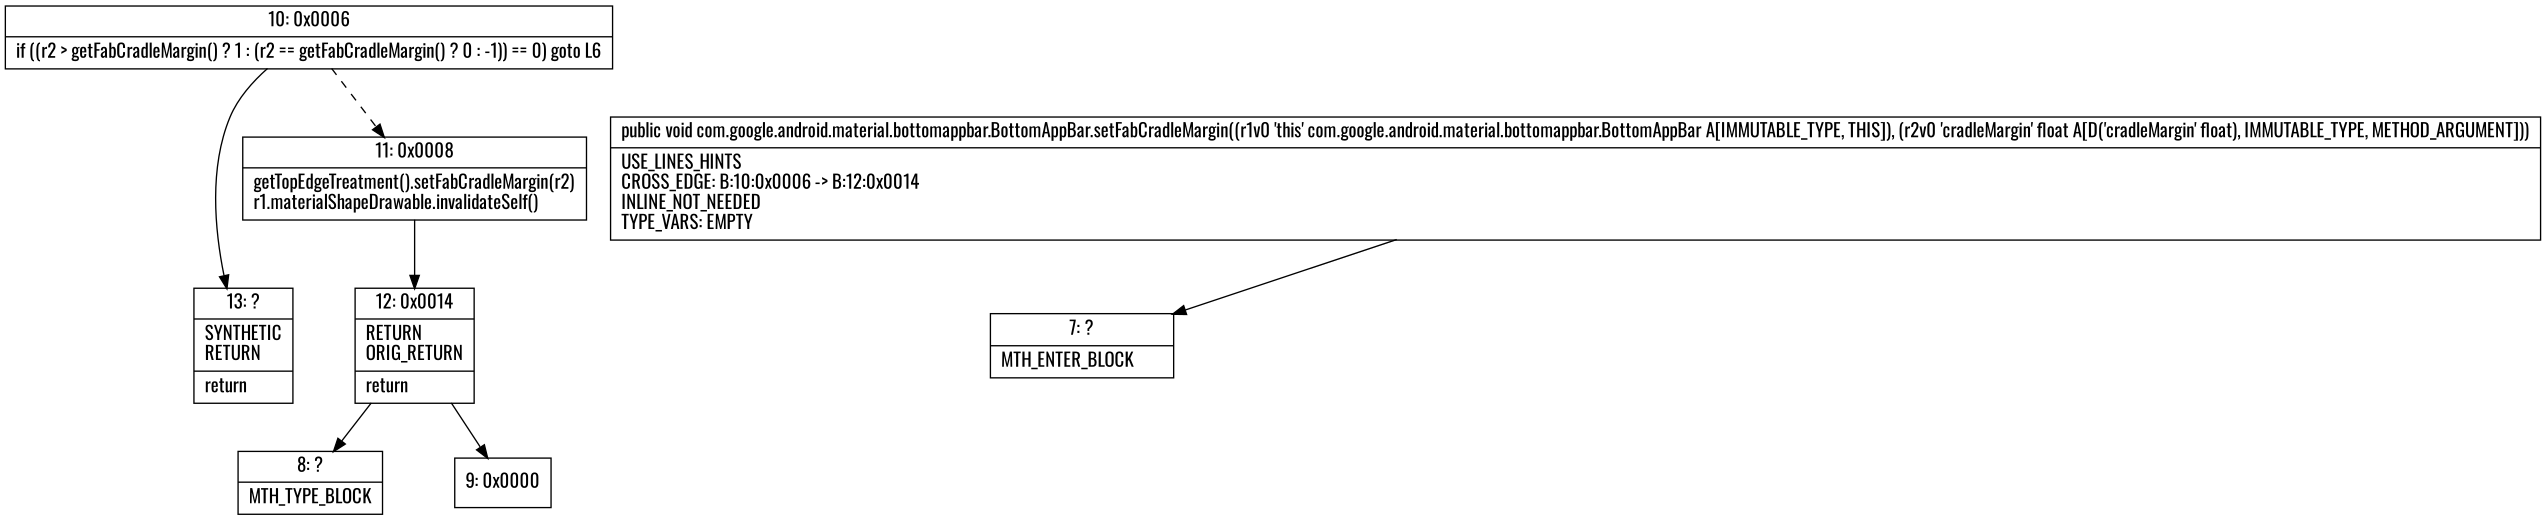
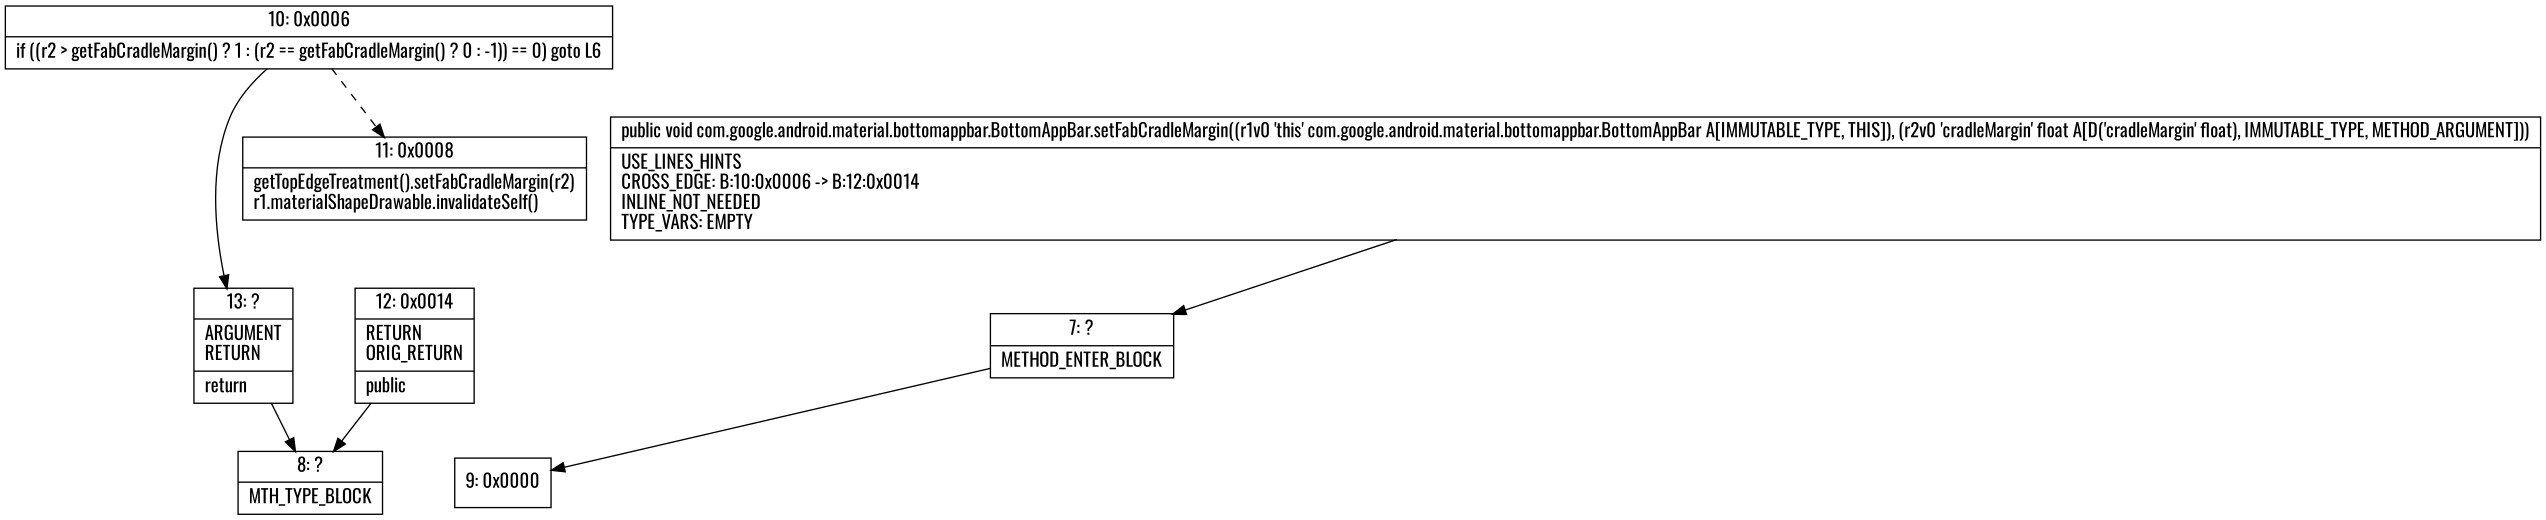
edge "11: 0x0008" -> "12: 0x0014": removed
node "13: ?": text "SYNTHETIC" -> "ARGUMENT"
node "7: ?": text "MTH_ENTER_BLOCK" -> "METHOD_ENTER_BLOCK"
node "12: 0x0014": text "return" -> "public"
edge "13: ?" -> "8: ?": added
edge "12: 0x0014" -> "9: 0x0000": now "7: ?" -> "9: 0x0000"
